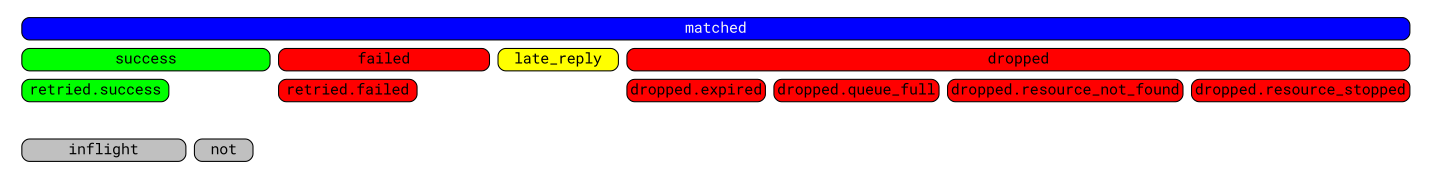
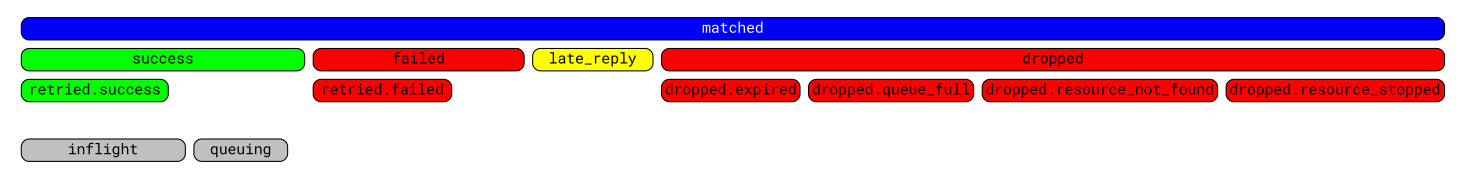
node "matched": text "not" -> "queuing"
